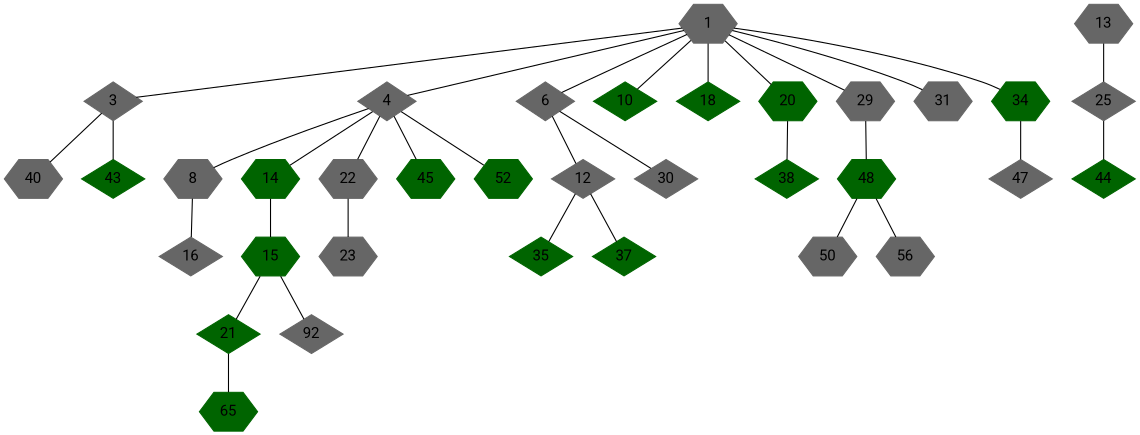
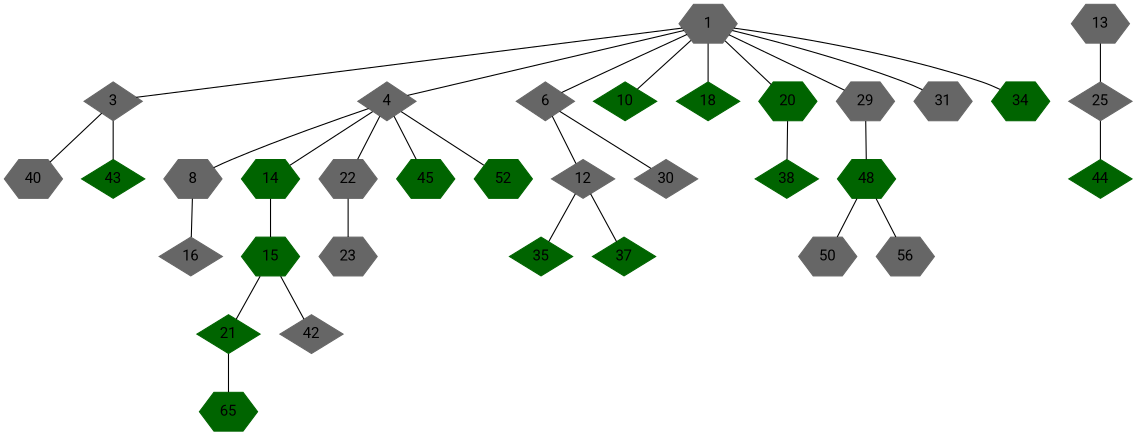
node "47": removed
node "92": label "92" -> "42"
